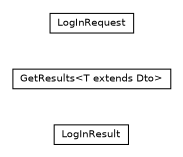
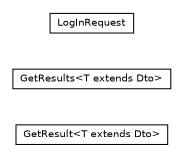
node "GetResult<T extends Dto>": added
node "LogInResult": removed
